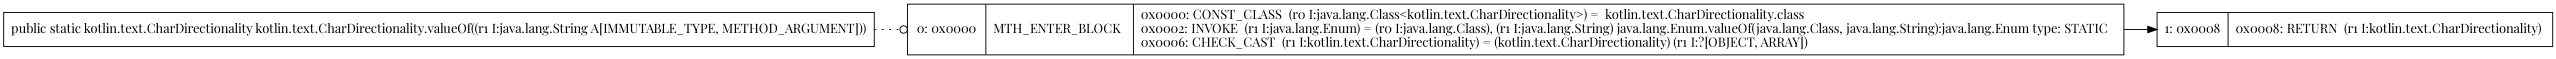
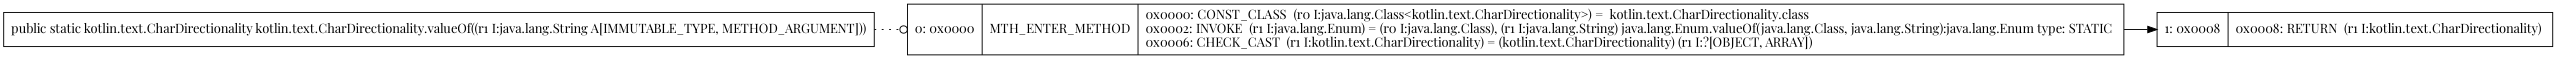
node "0: 0x0000": text "MTH_ENTER_BLOCK" -> "MTH_ENTER_METHOD"
